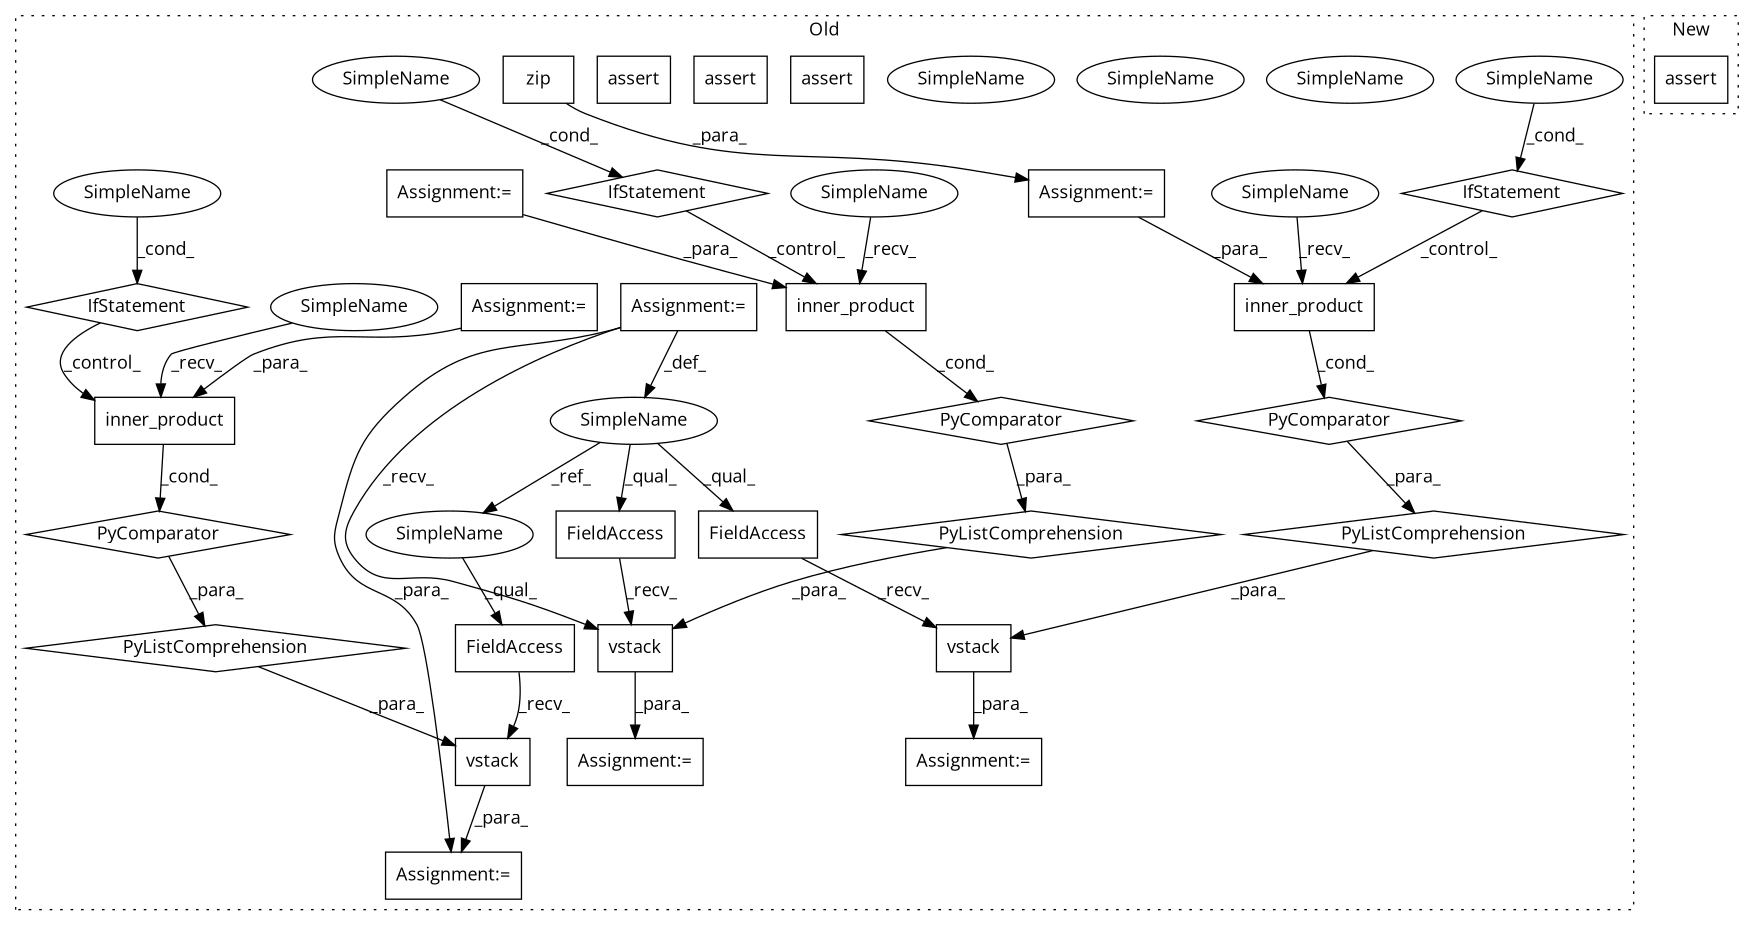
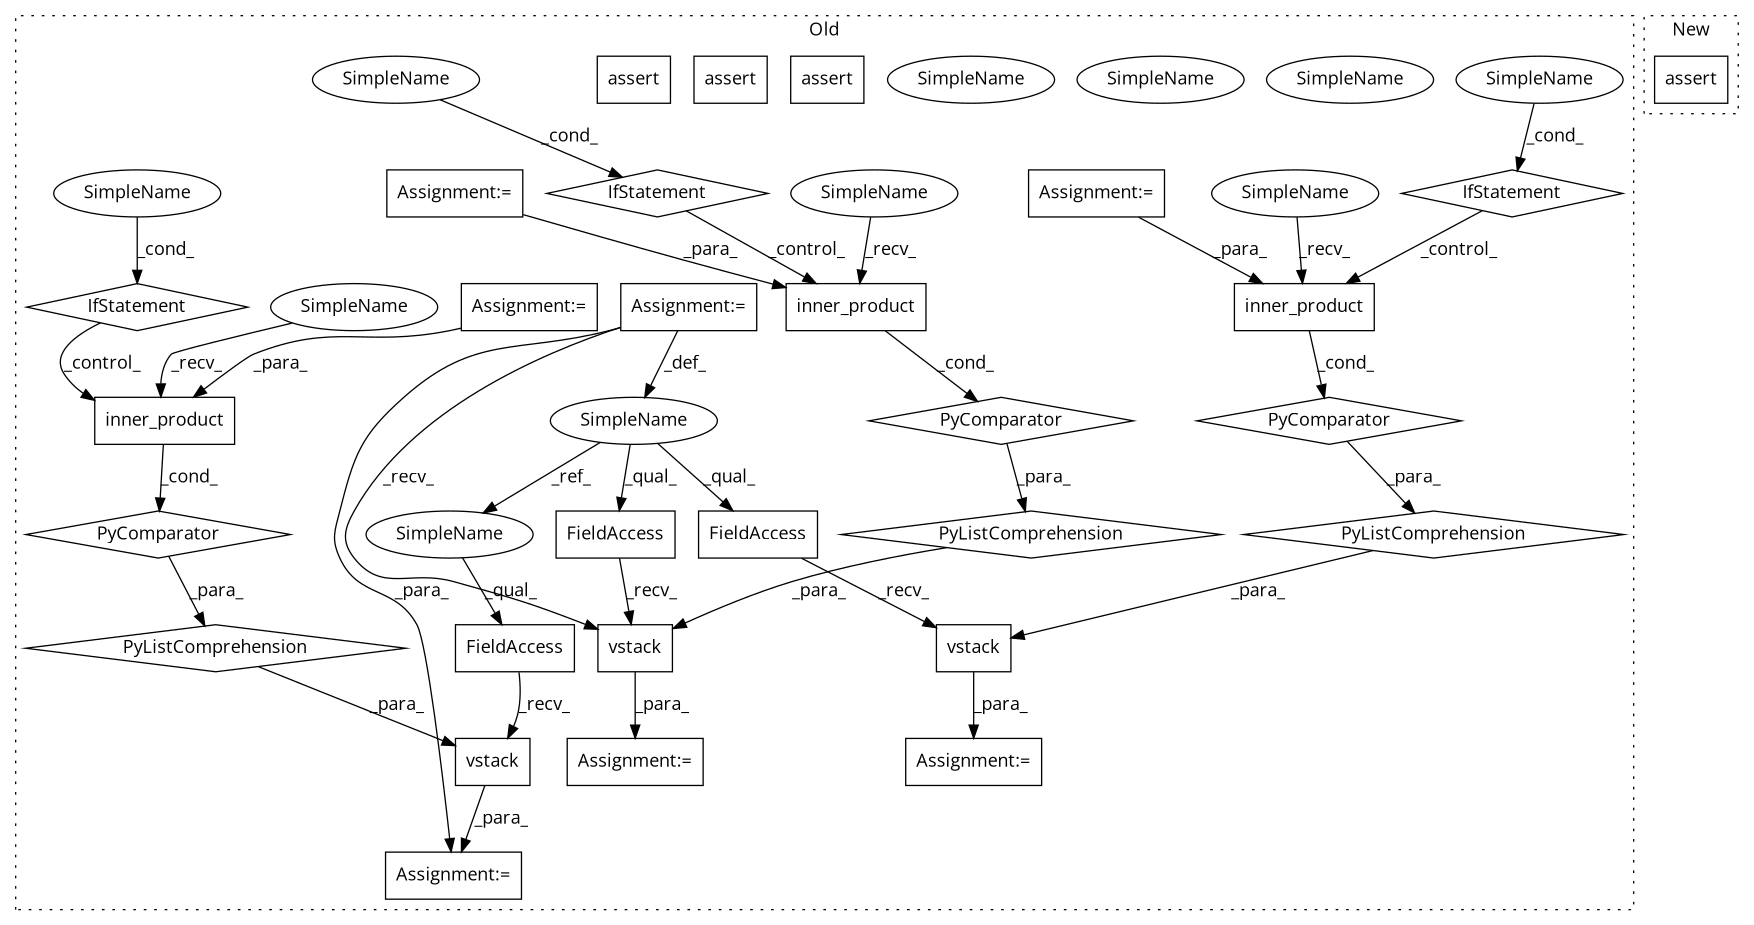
node "zip": removed
